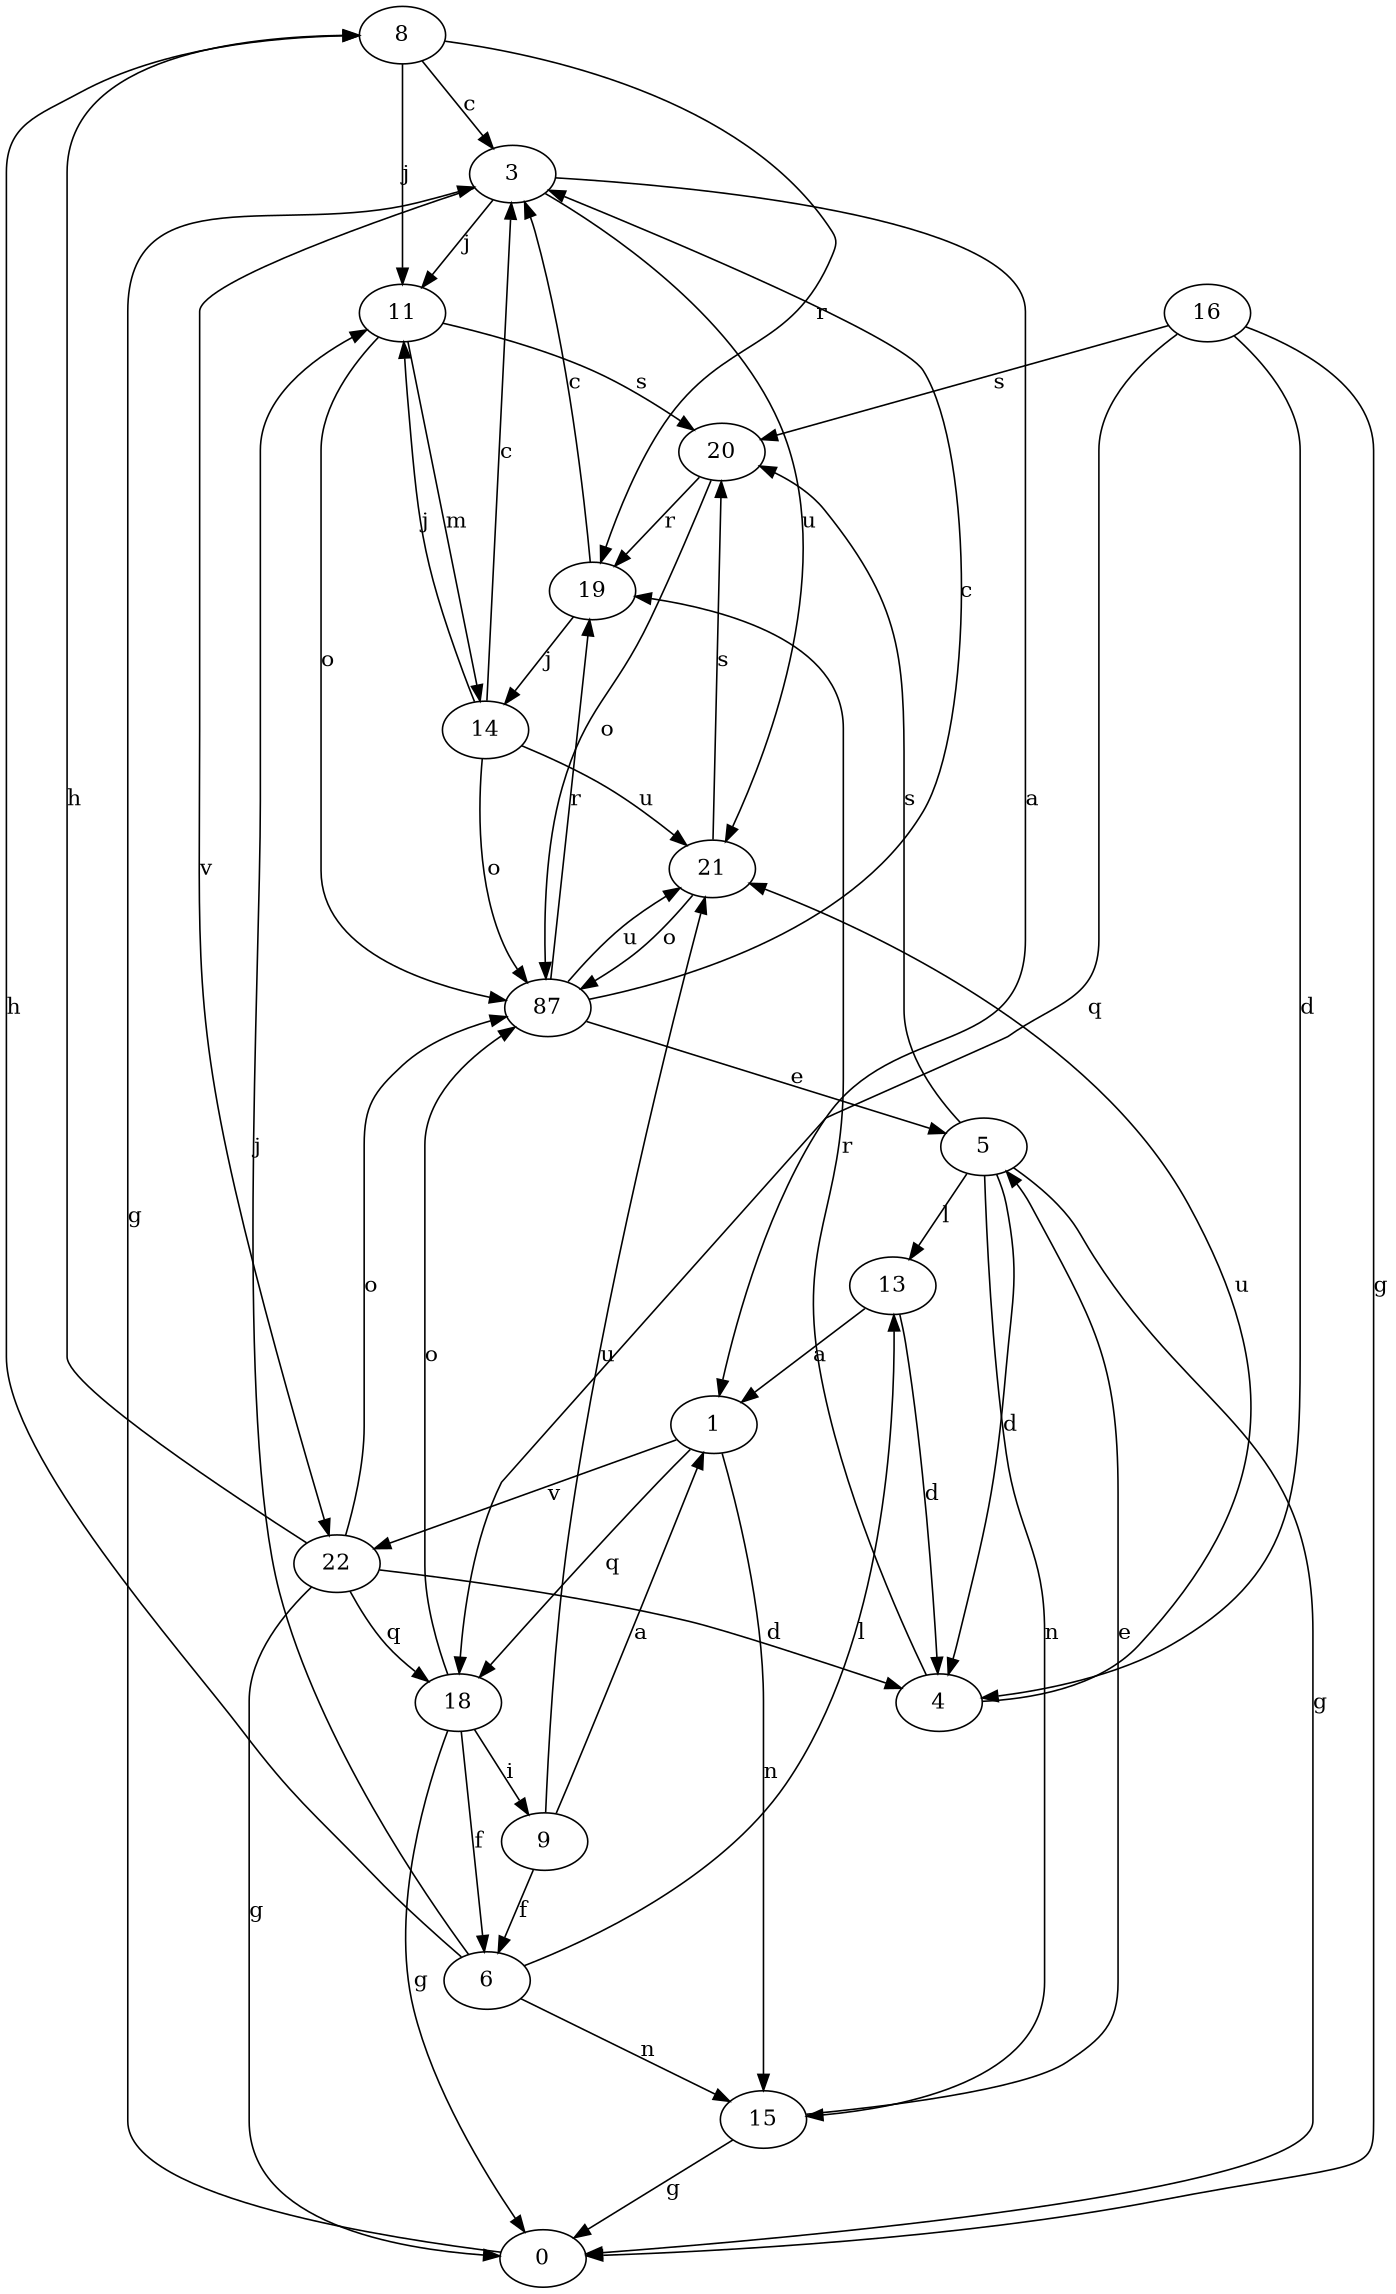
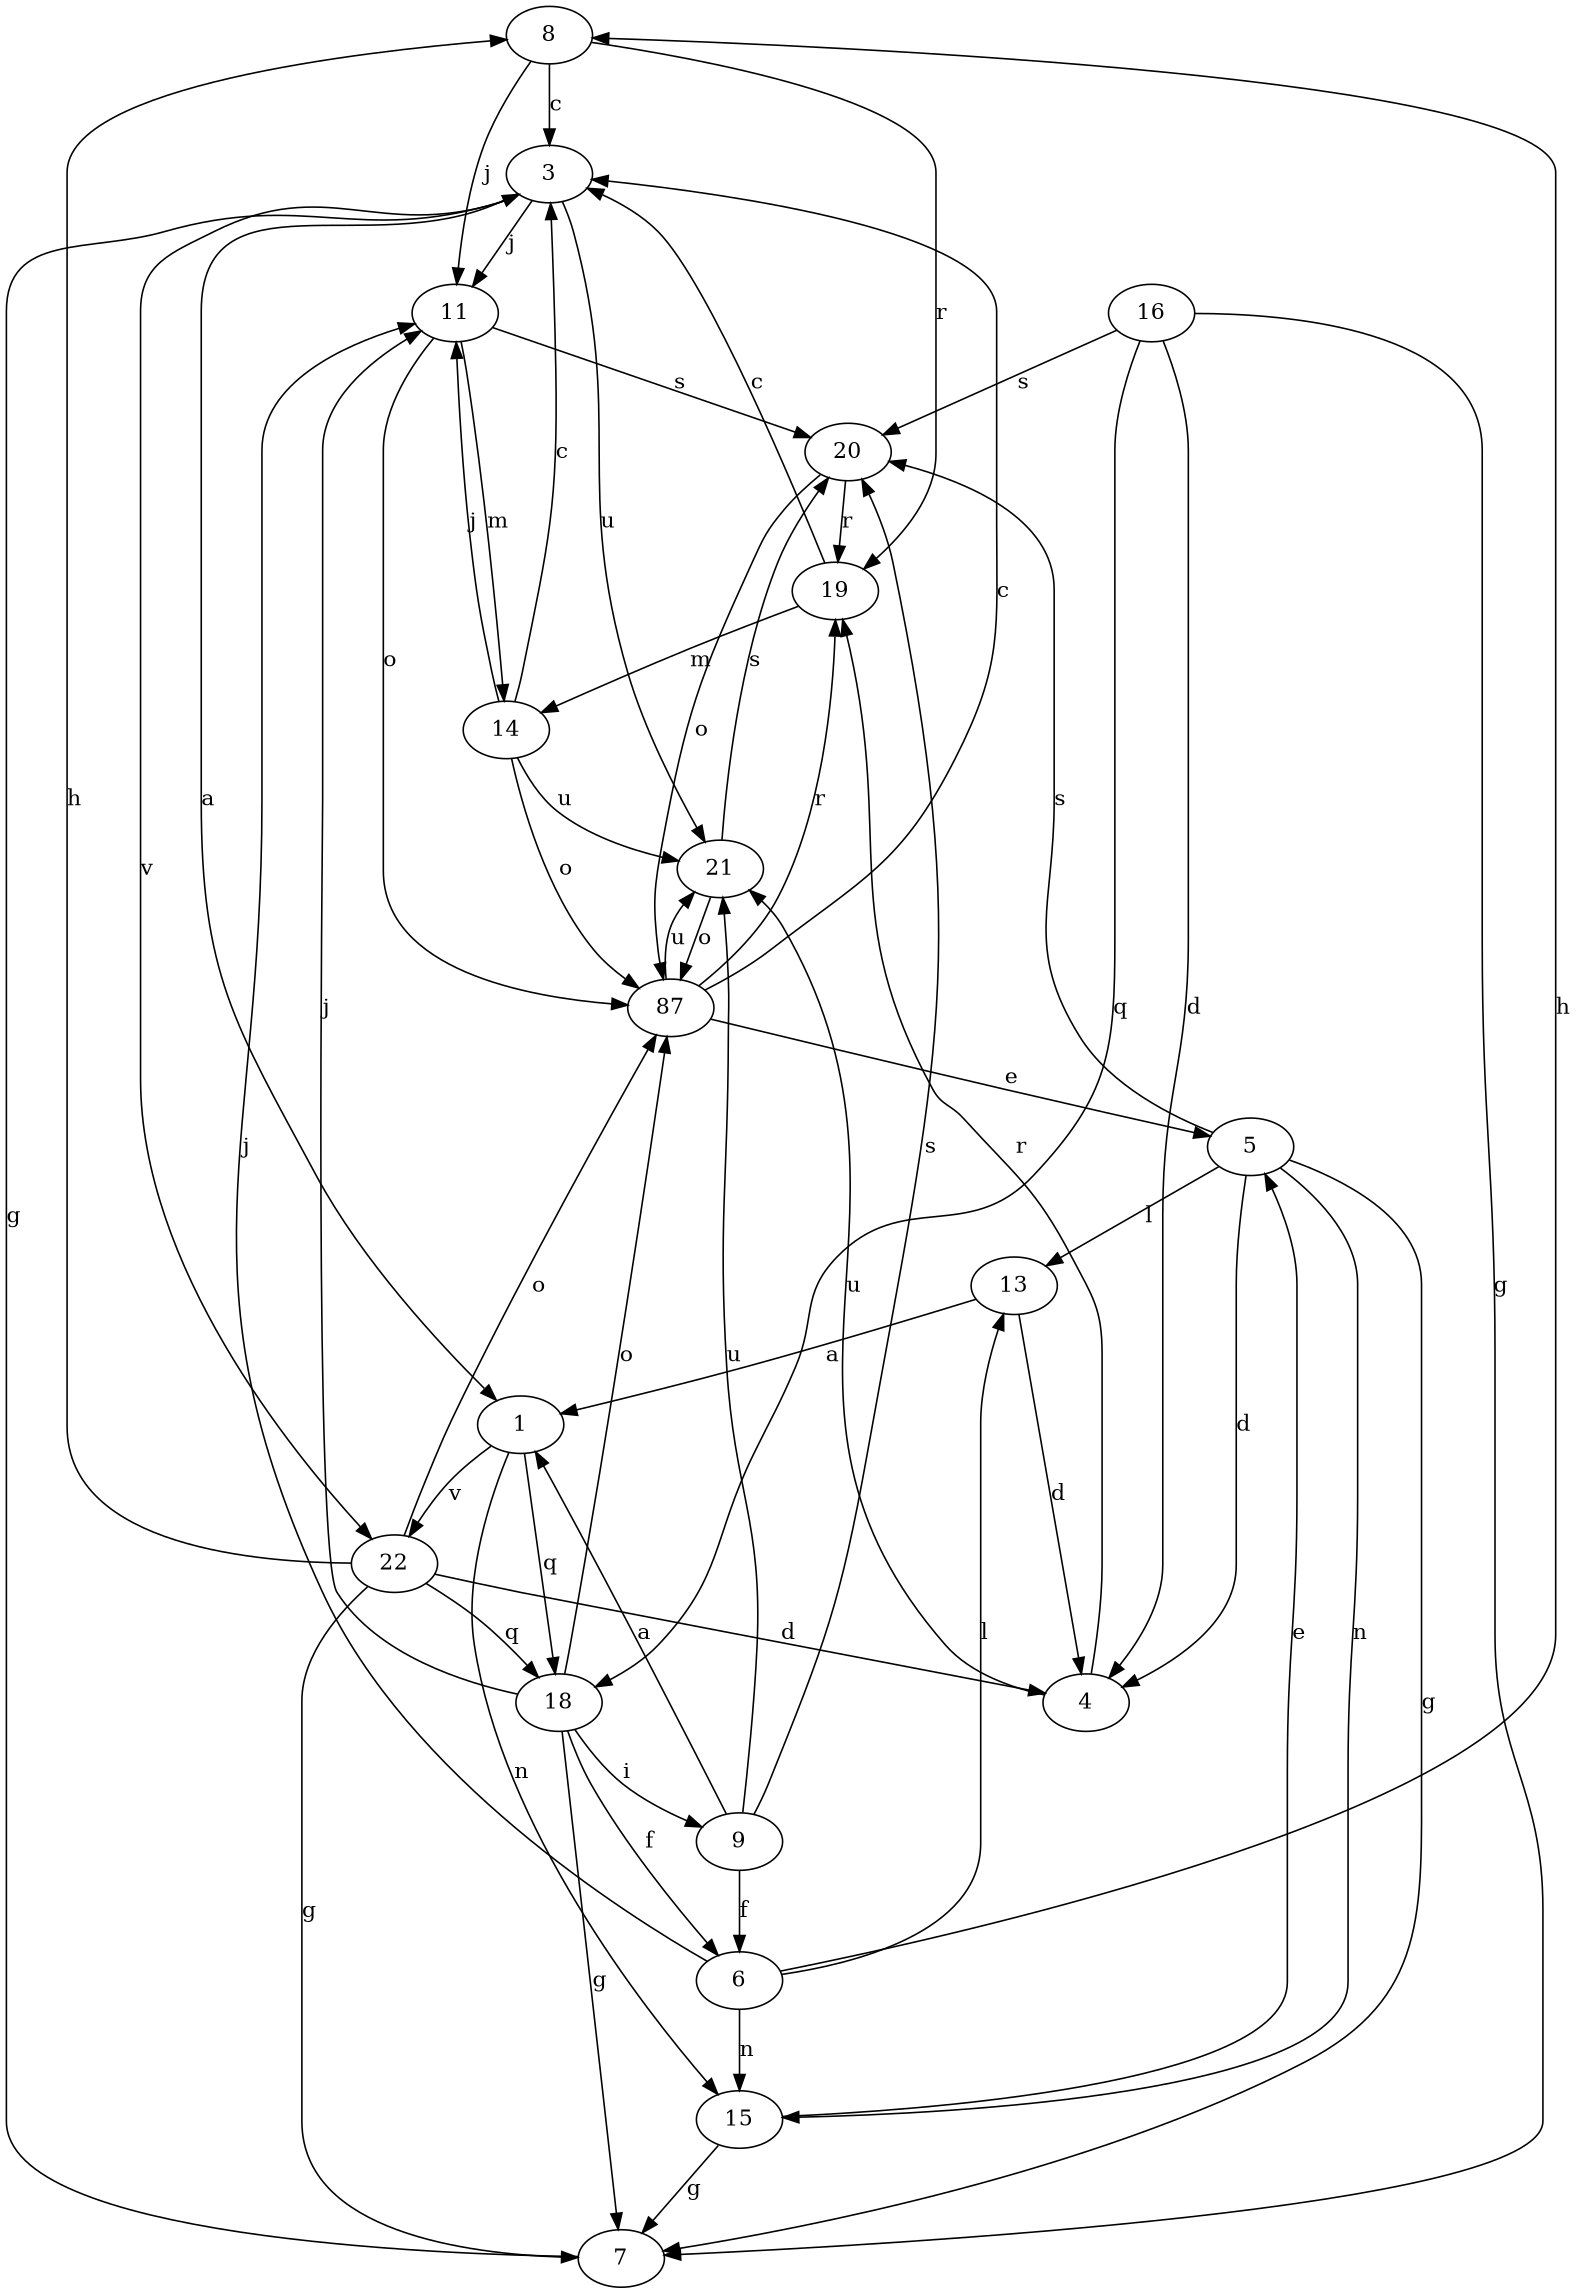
edge "19" -> "14": label "j" -> "m"
edge "18" -> "11": added, label "j"
edge "9" -> "20": added, label "s"
node "0": label "0" -> "7"
